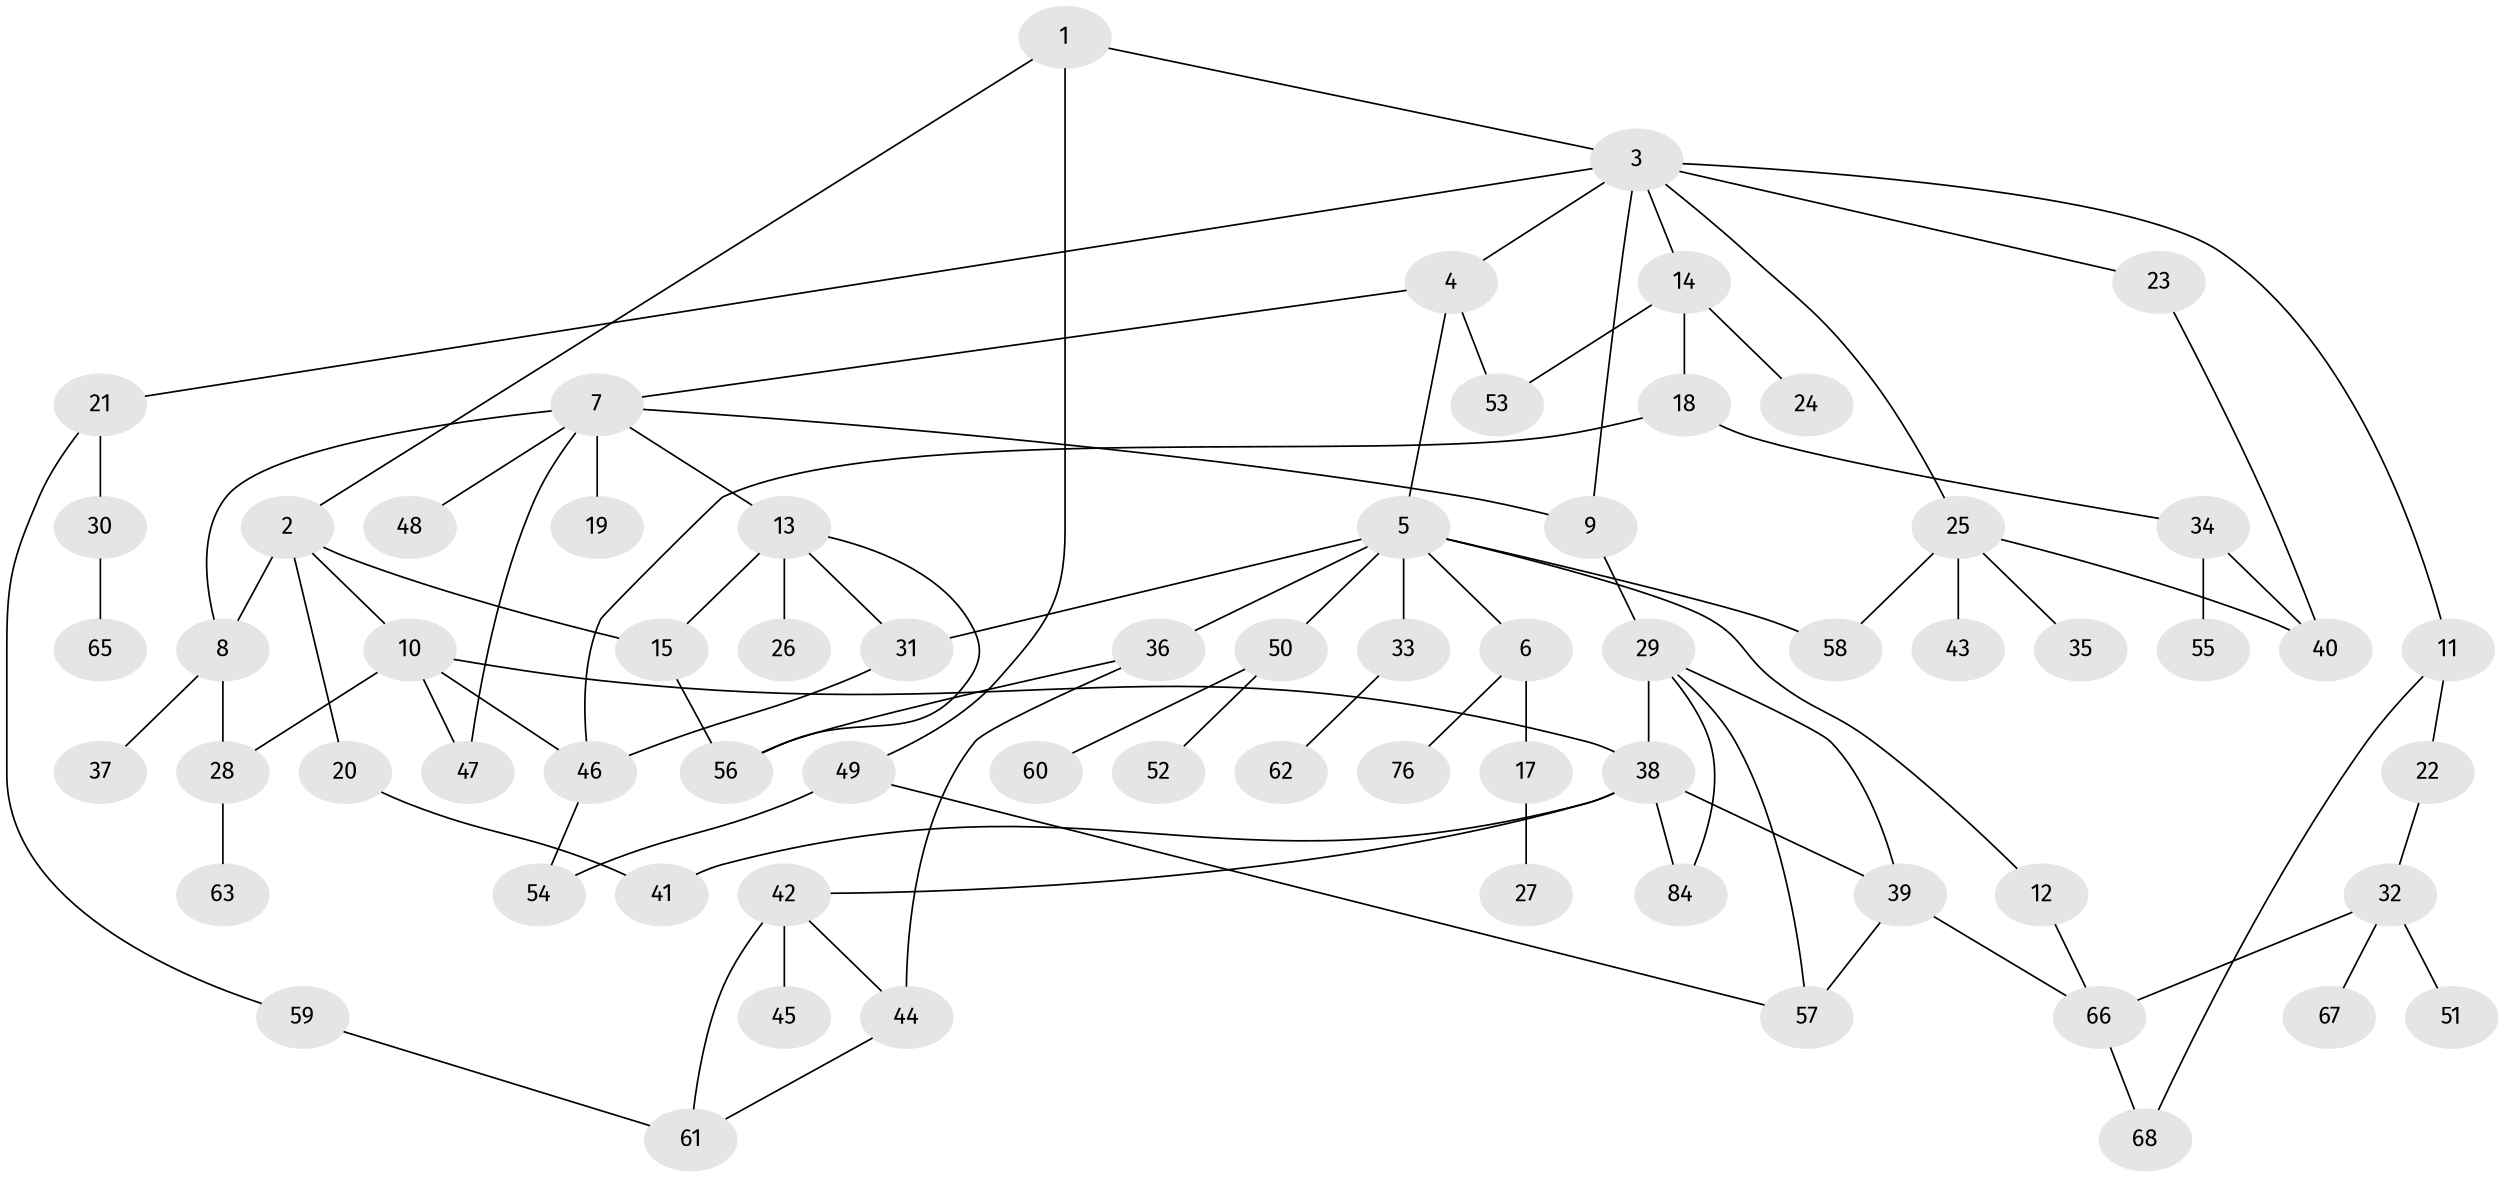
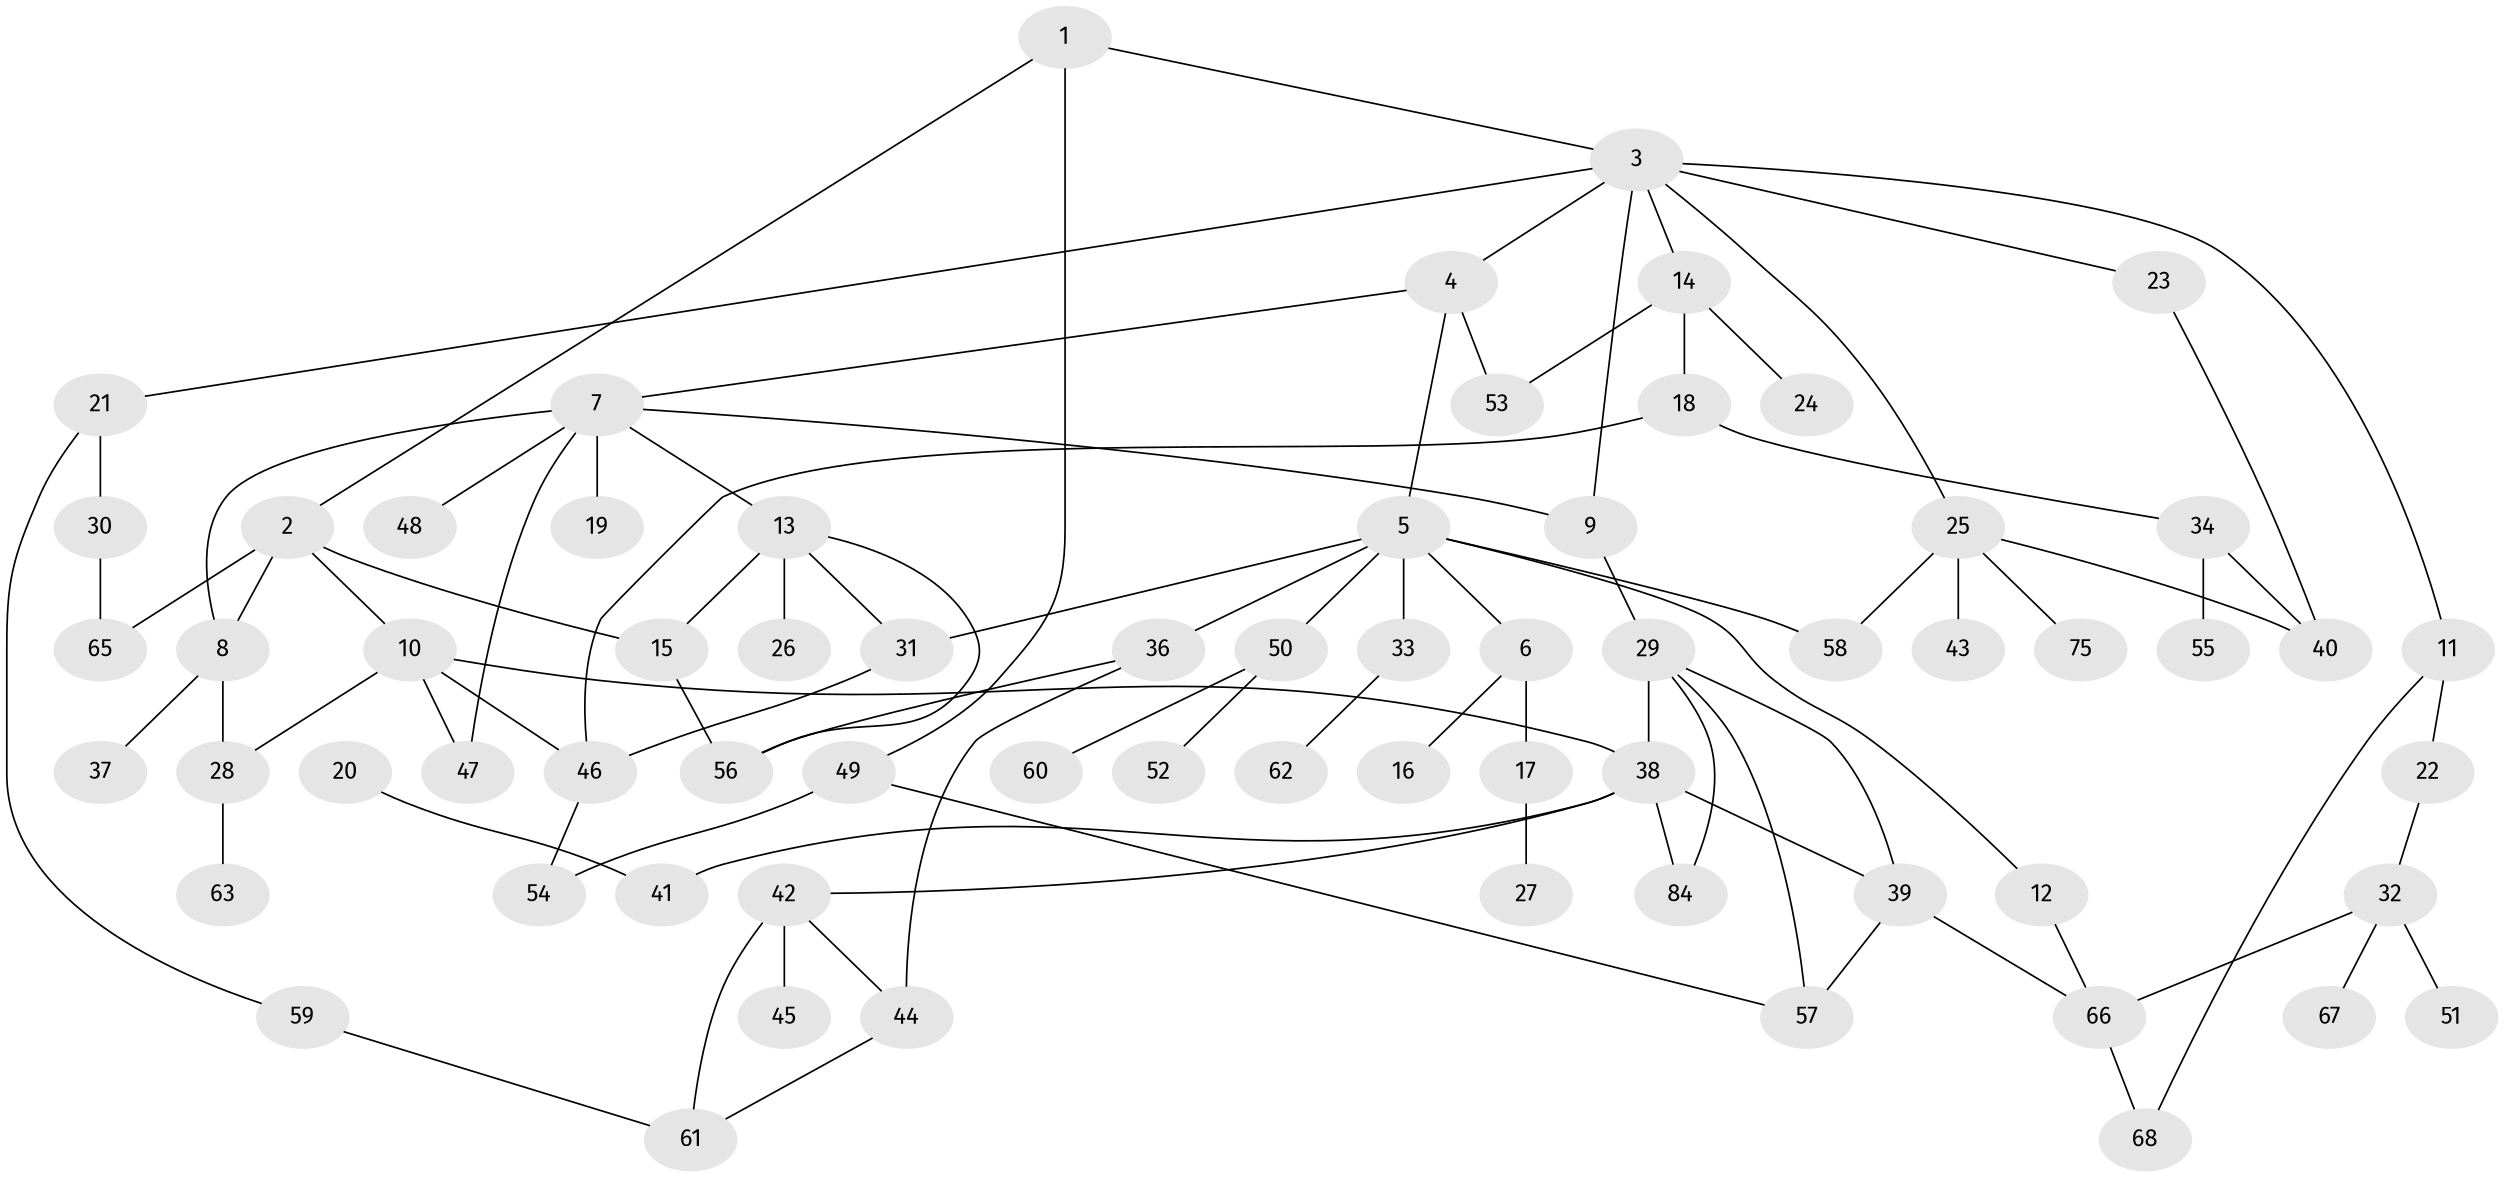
edge "2" -- "20": now "2" -- "65"
node "35": label "35" -> "75"
node "76": label "76" -> "16"
